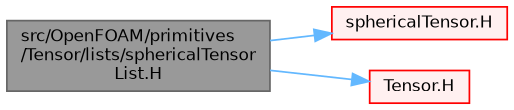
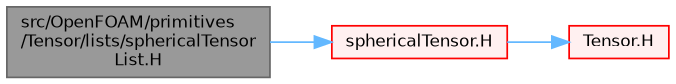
edge "src/OpenFOAM/primitives /Tensor/lists/sphericalTensor List.H" -> "Tensor.H": now "sphericalTensor.H" -> "Tensor.H"
